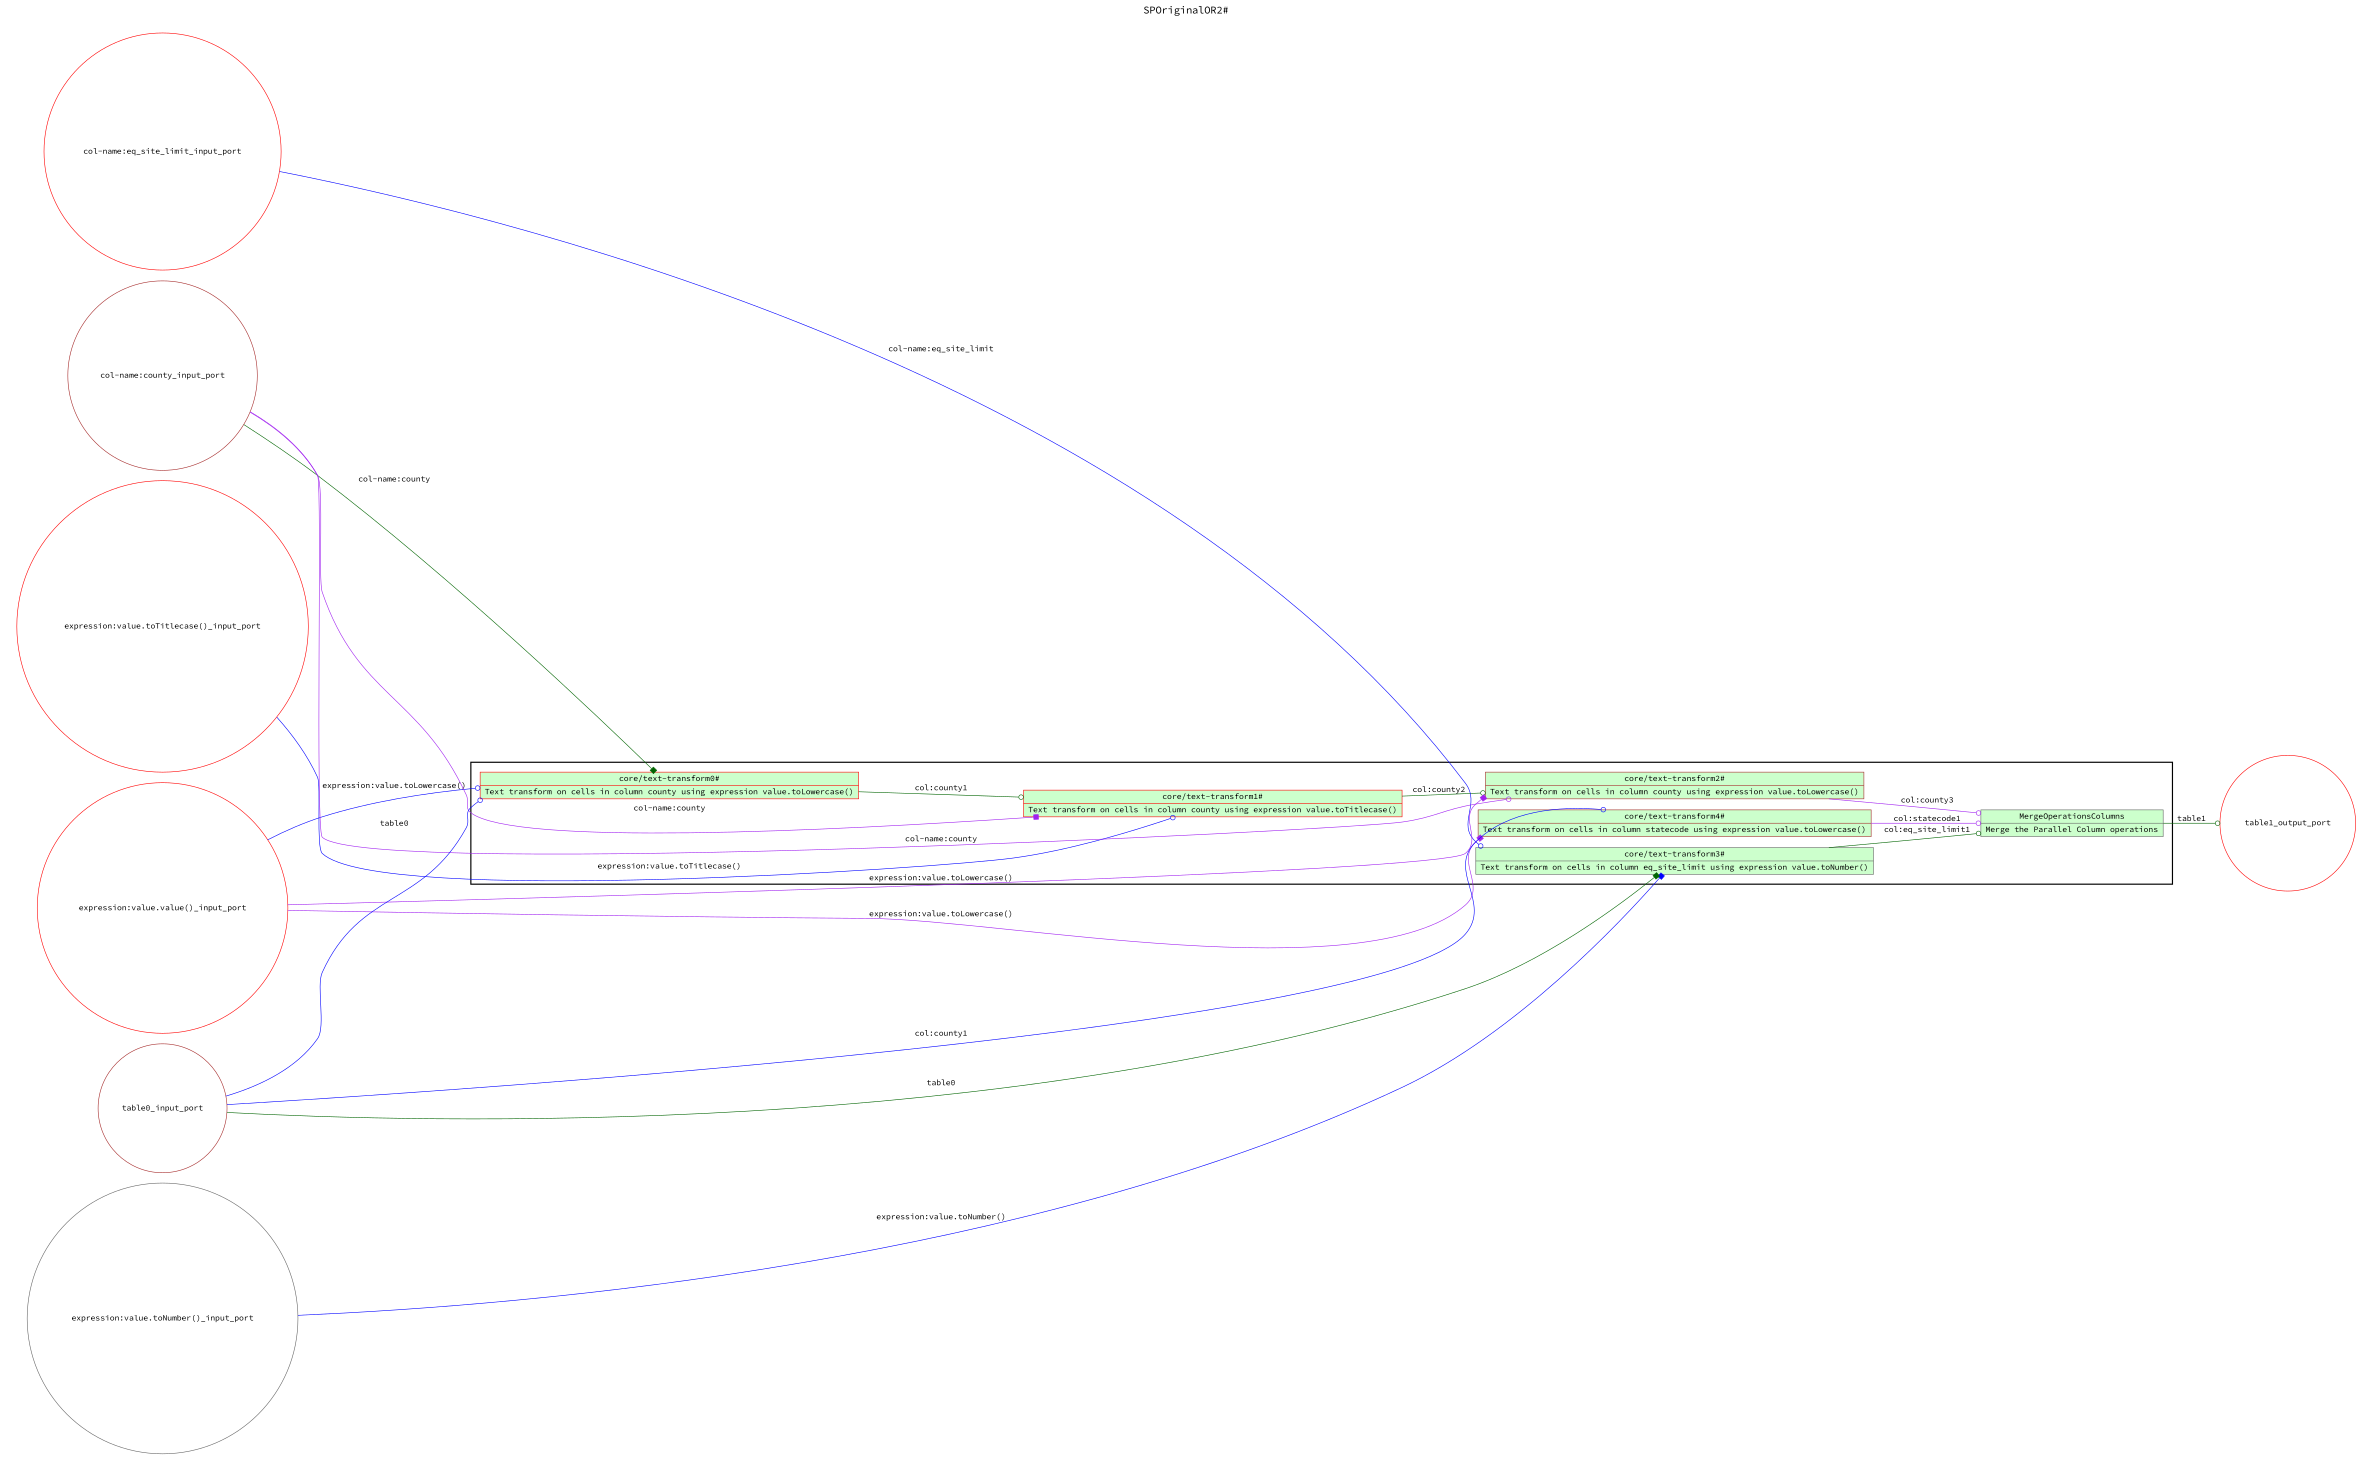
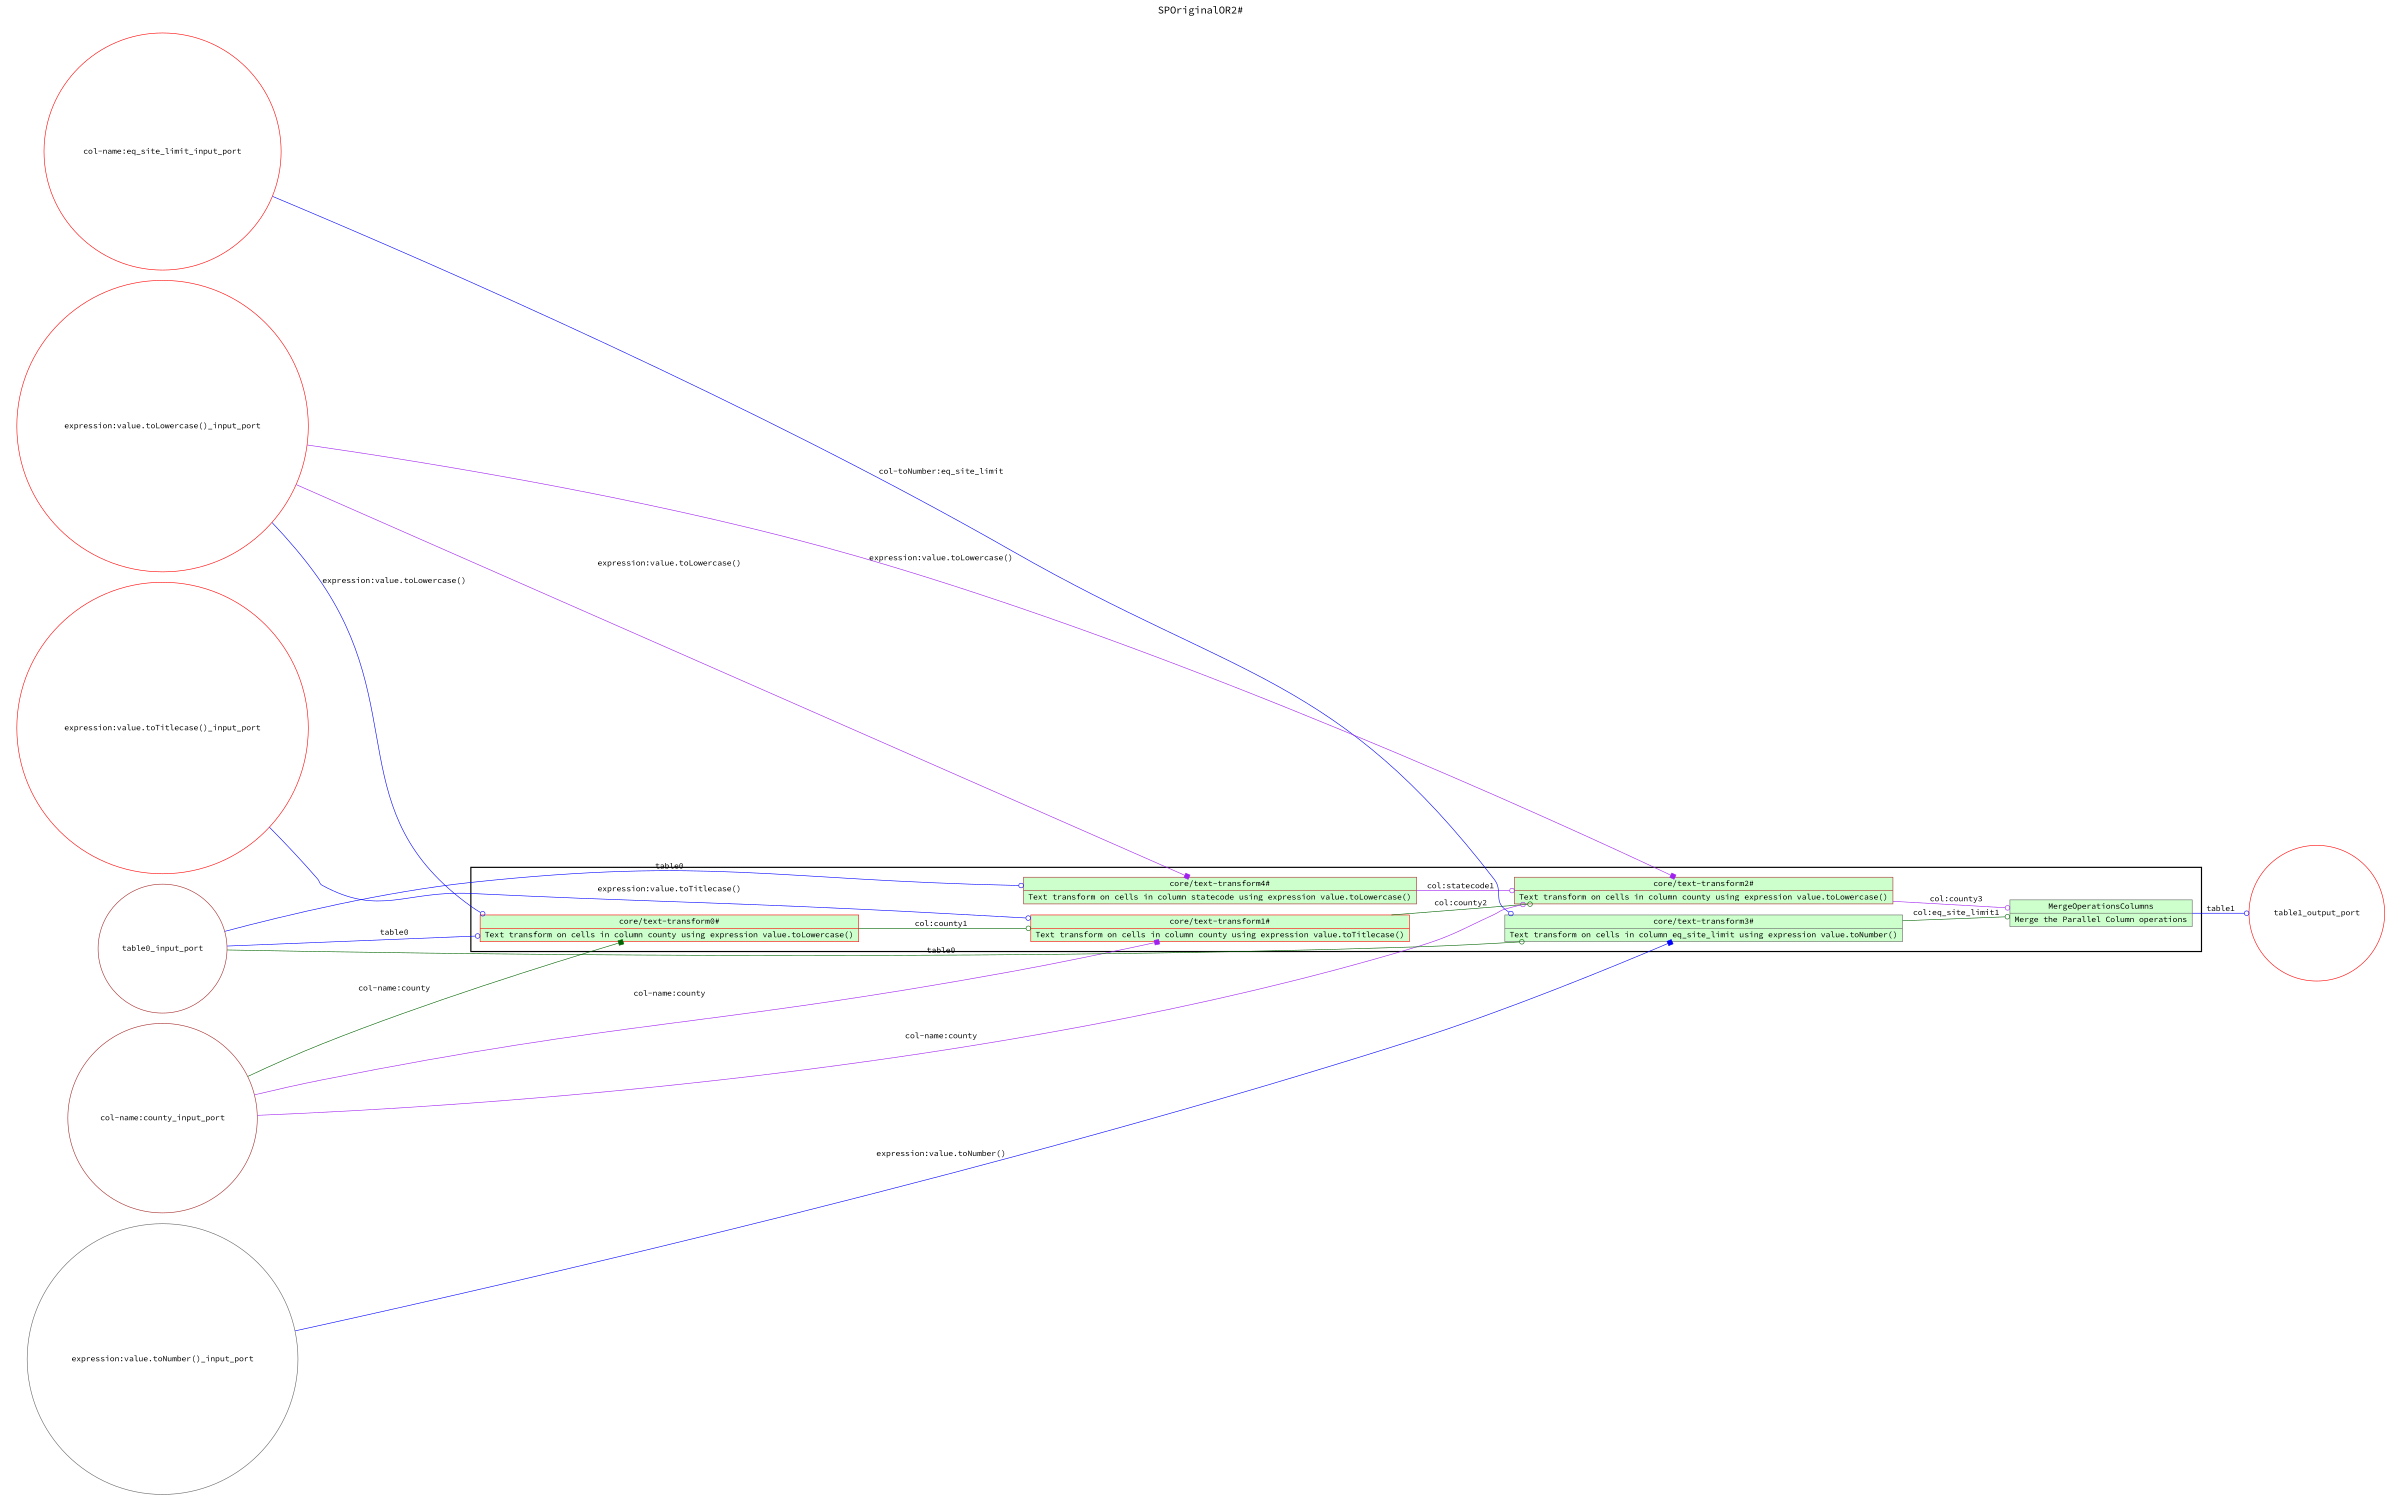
edge "col-name:eq_site_limit_input_port" -> "core/text-transform3#": label "col-name:eq_site_limit" -> "col-toNumber:eq_site_limit"
edge "core/text-transform4#" -> "MergeOperationsColumns": now "core/text-transform4#" -> "core/text-transform2#"
edge "MergeOperationsColumns" -> "table1_output_port": color darkgreen -> blue
node "expression:value.value()_input_port": label "expression:value.value()_input_port" -> "expression:value.toLowercase()_input_port"
edge "table0_input_port" -> "core/text-transform4#": label "col:county1" -> "table0"
edge "table0_input_port" -> "core/text-transform3#": arrowhead box -> odot
